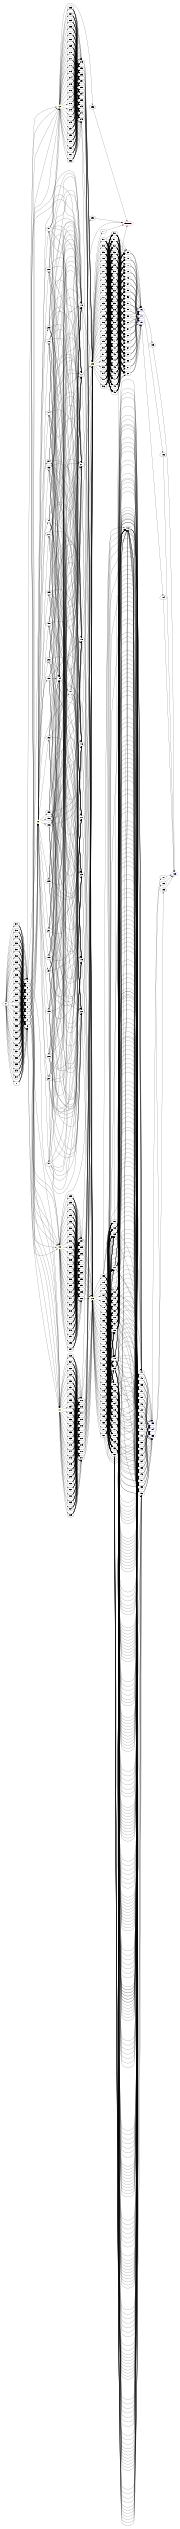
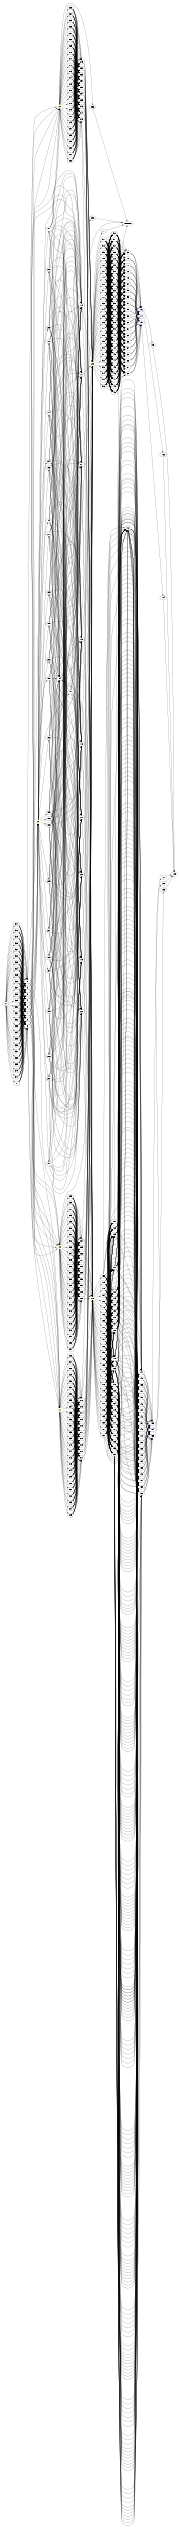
edge "24" -> "187": reversed
